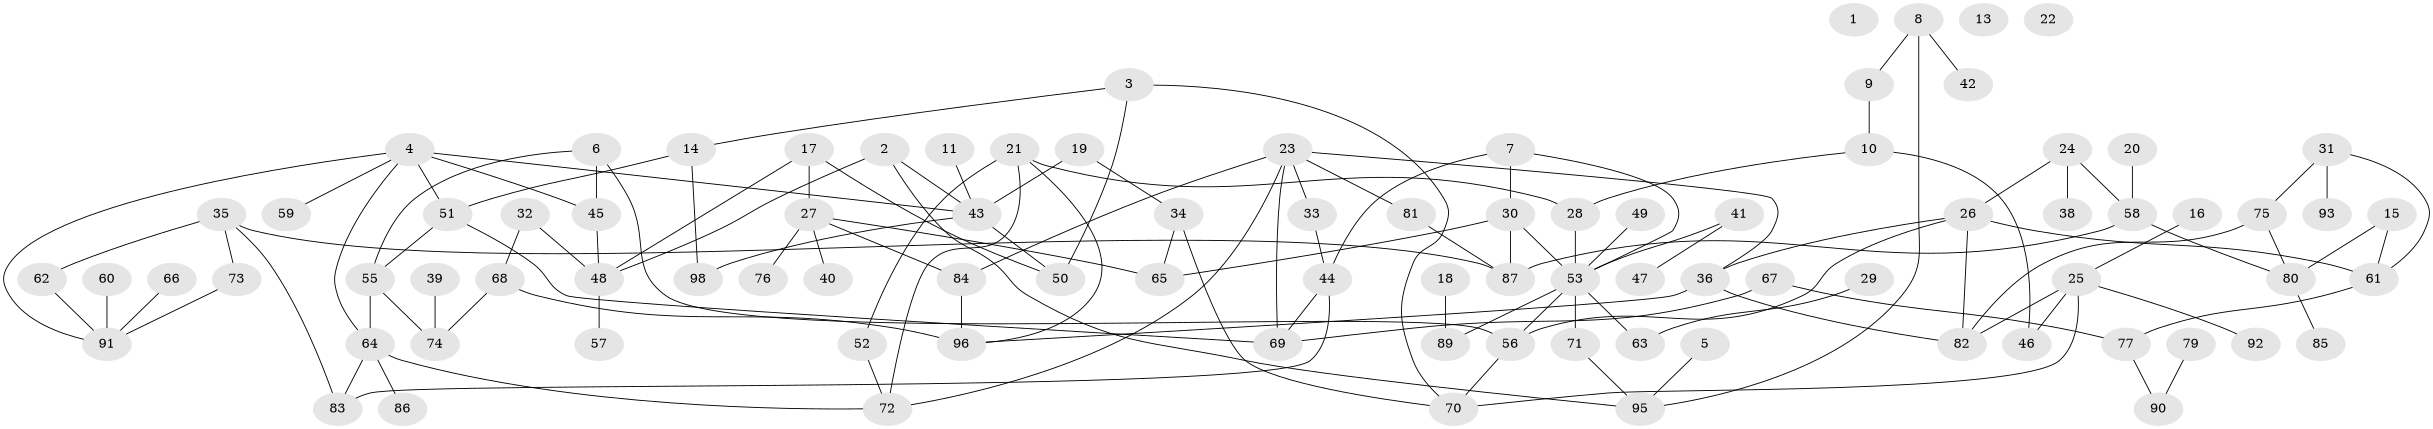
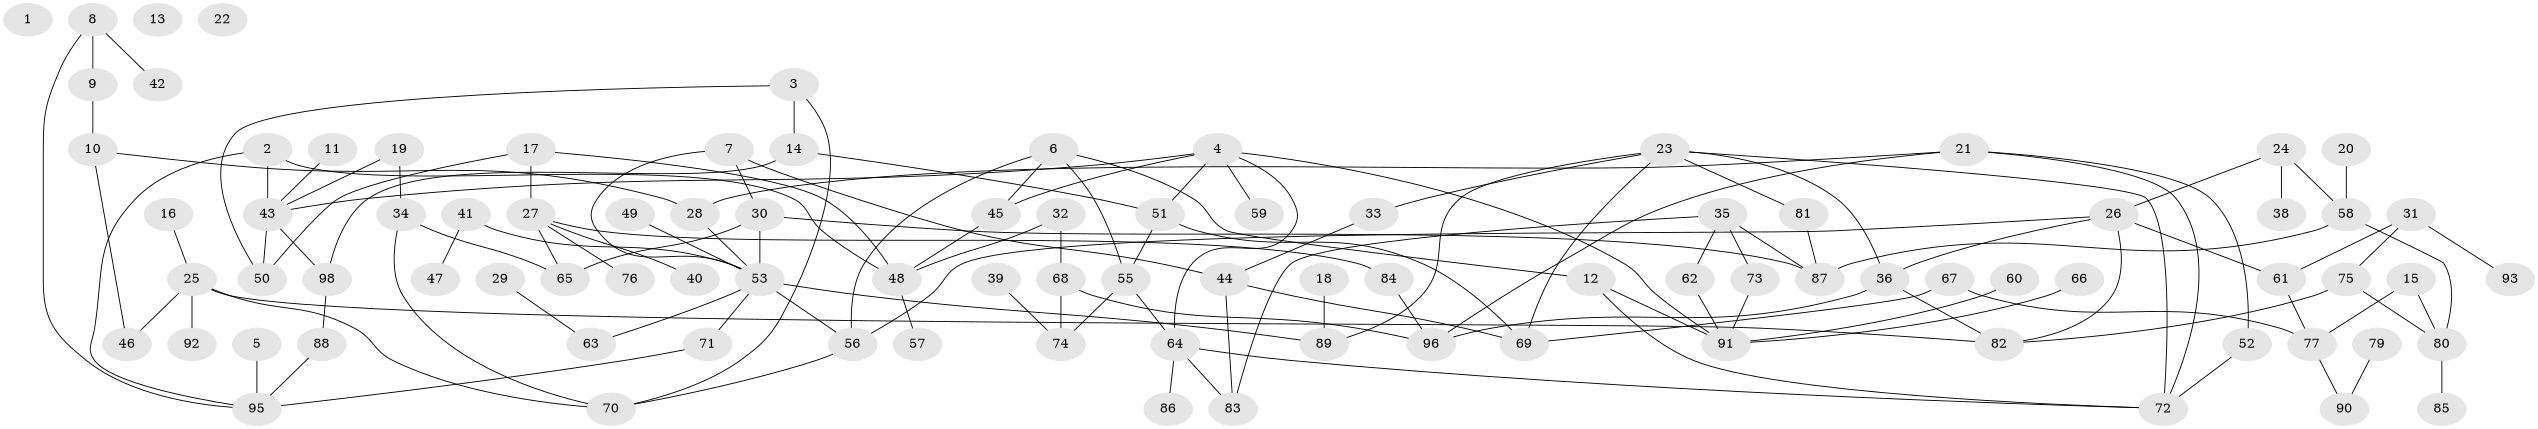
edge "23" -- "84": now "23" -- "89"
edge "15" -- "61": now "15" -- "77"
node "12": added
node "88": added
